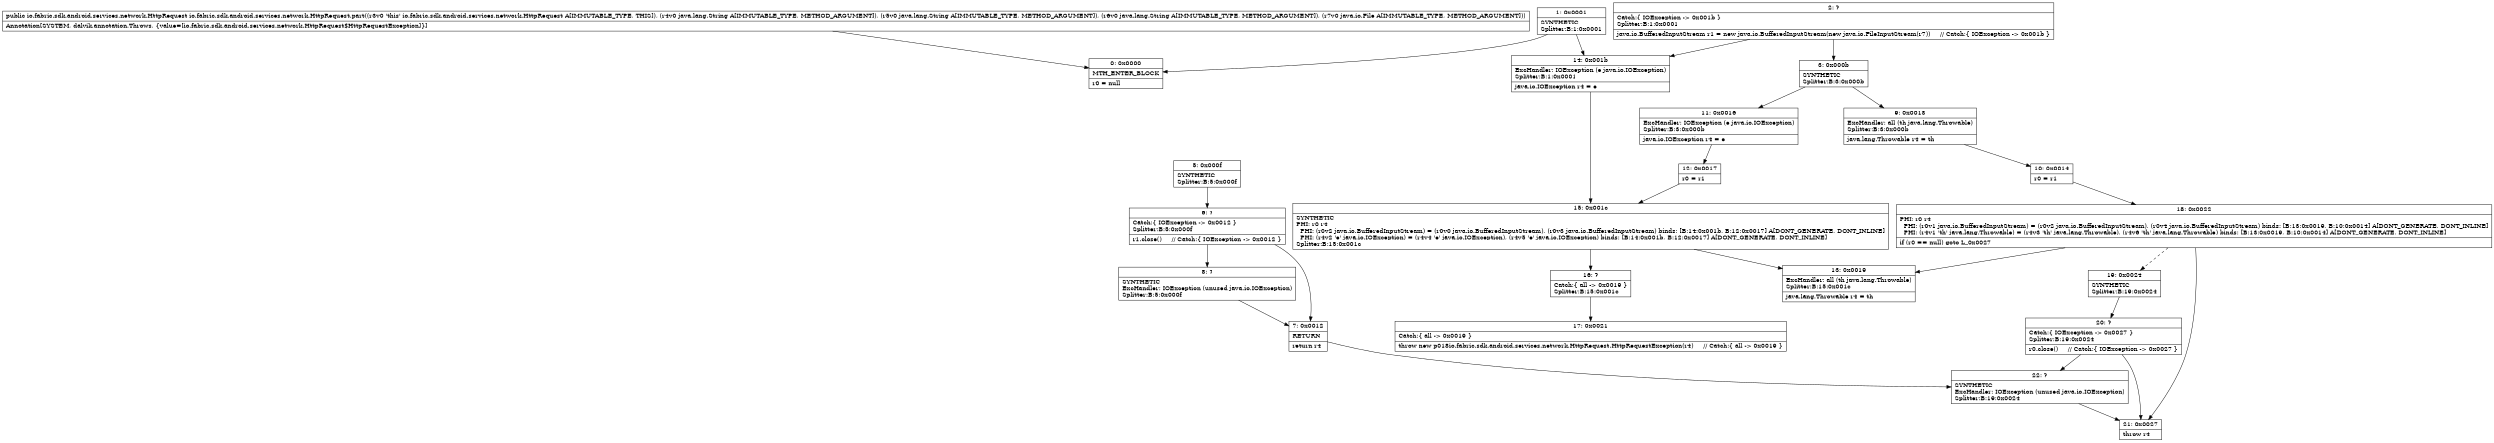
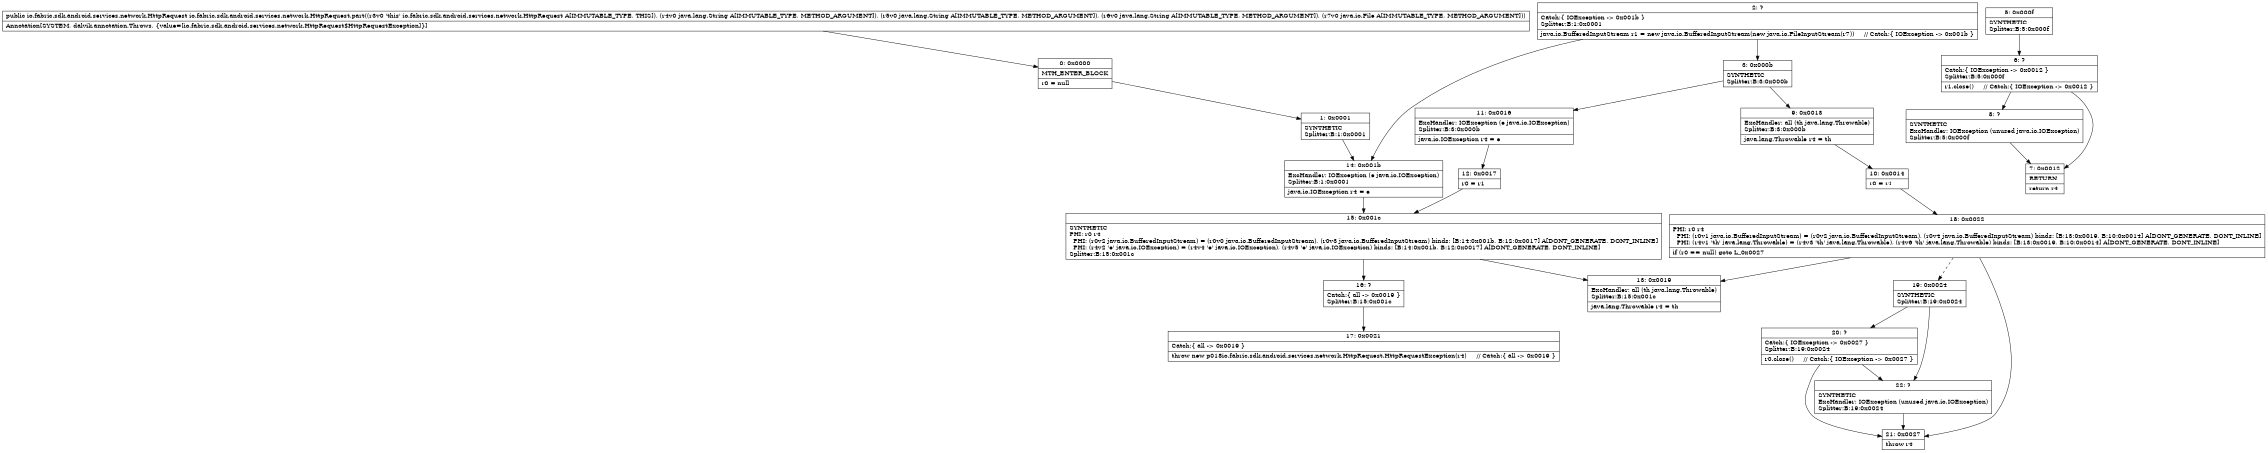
edge "1: 0x0001" -> "0: 0x0000": reversed
edge "7: 0x0012" -> "22: ?": now "19: 0x0024" -> "22: ?"
